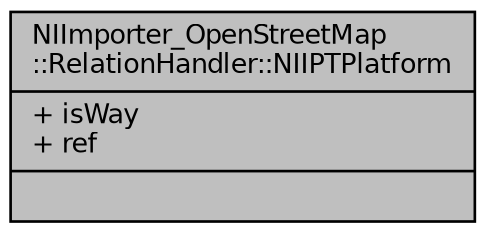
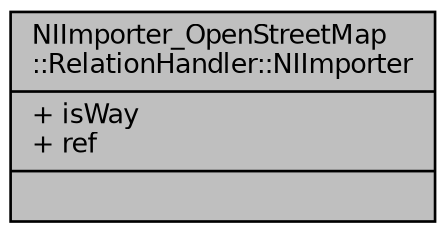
node "NIImporter_OpenStreetMap": text "::RelationHandler::NIIPTPlatform" -> "::RelationHandler::NIImporter"
